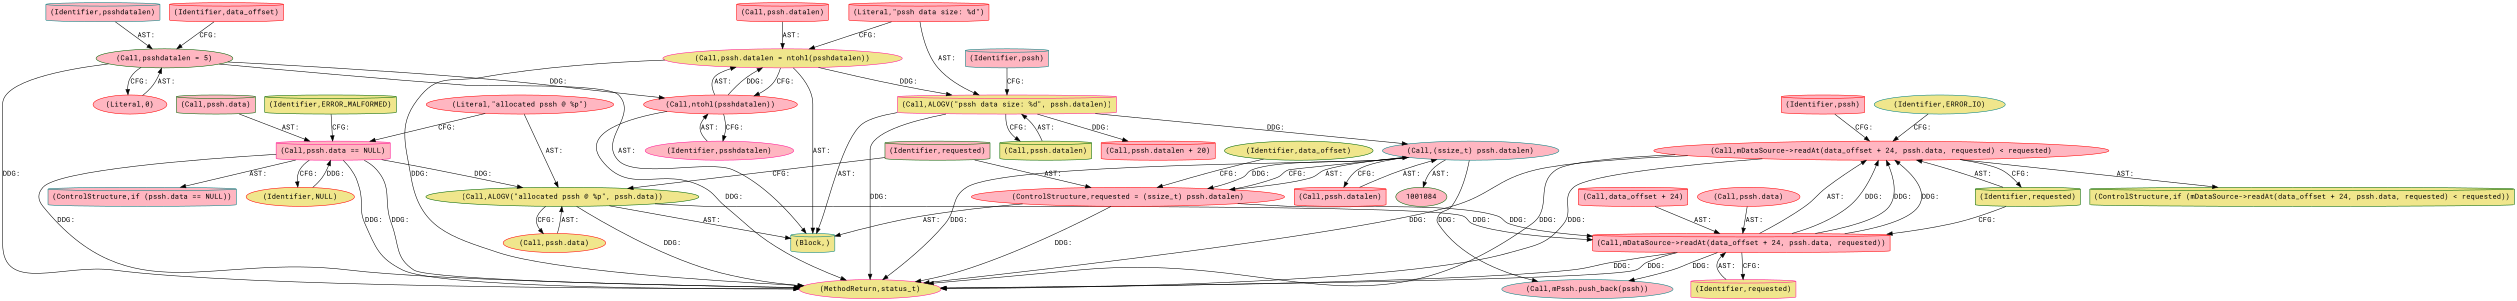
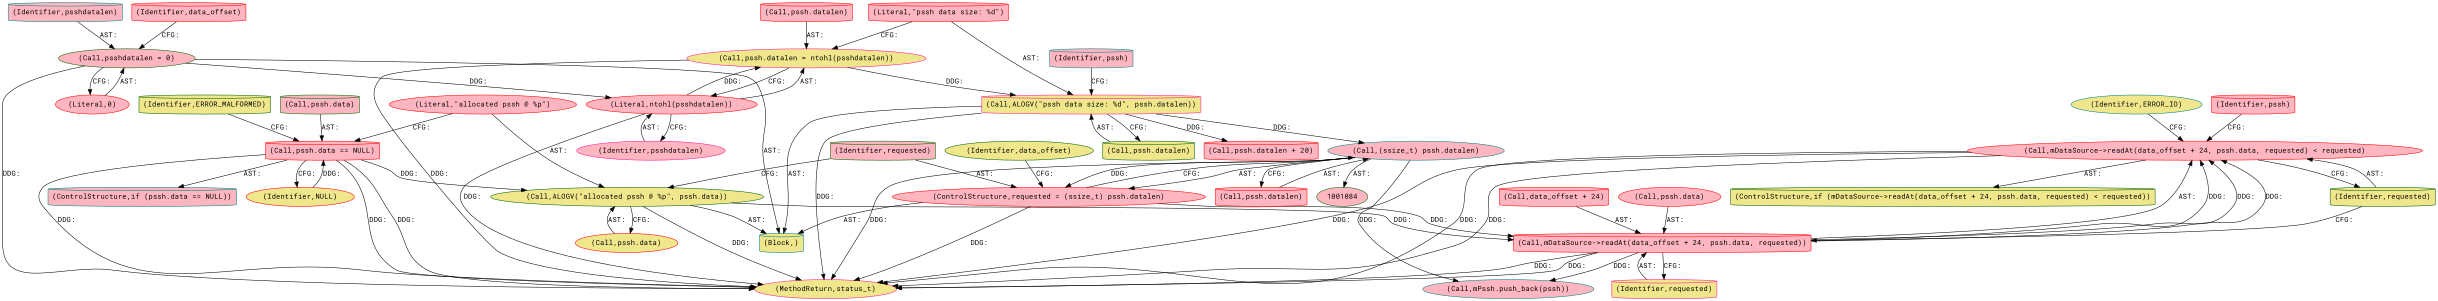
node "(Call,psshdatalen = 5)": label "(Call,psshdatalen = 5)" -> "(Call,psshdatalen = 0)"
node "(Call,ntohl(psshdatalen))": label "(Call,ntohl(psshdatalen))" -> "(Literal,ntohl(psshdatalen))"
edge "(Call,pssh.datalen = ntohl(psshdatalen))" -> "(Block,)": removed, label "AST:"
node "(Call,pssh.data == NULL)": color deeppink -> red
